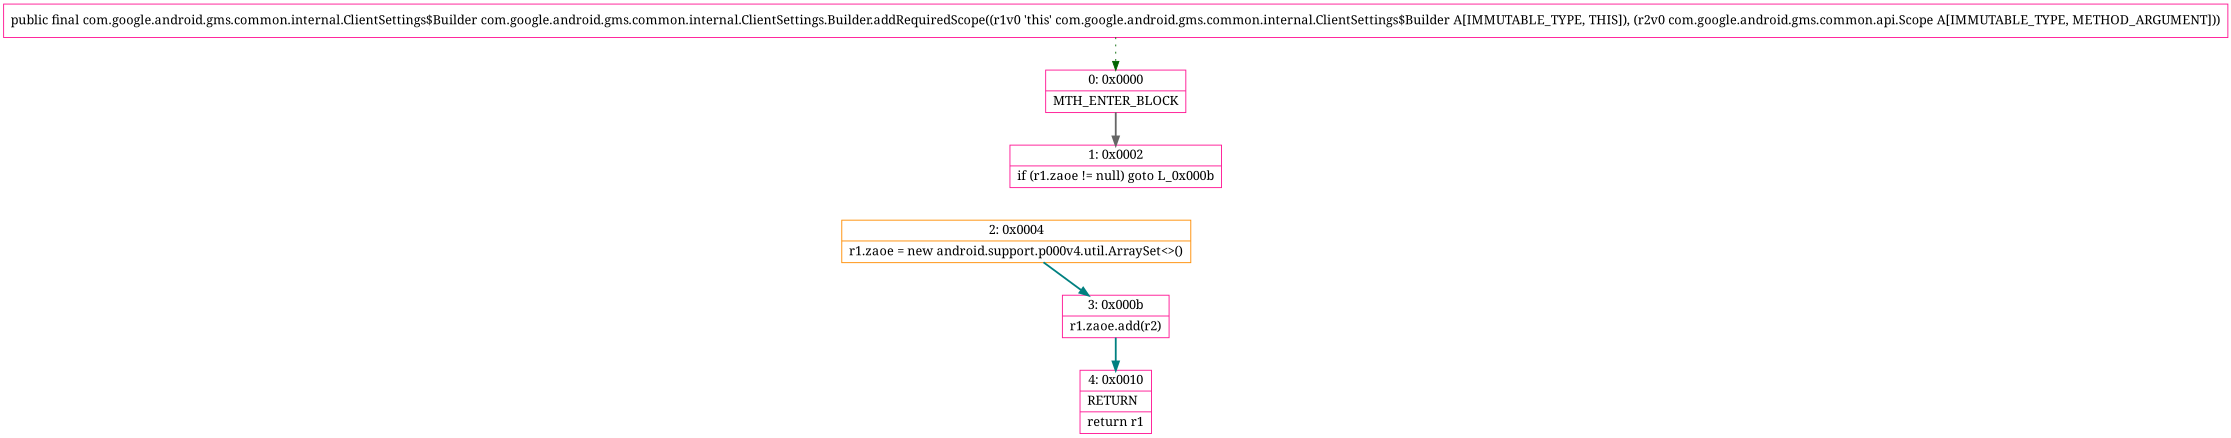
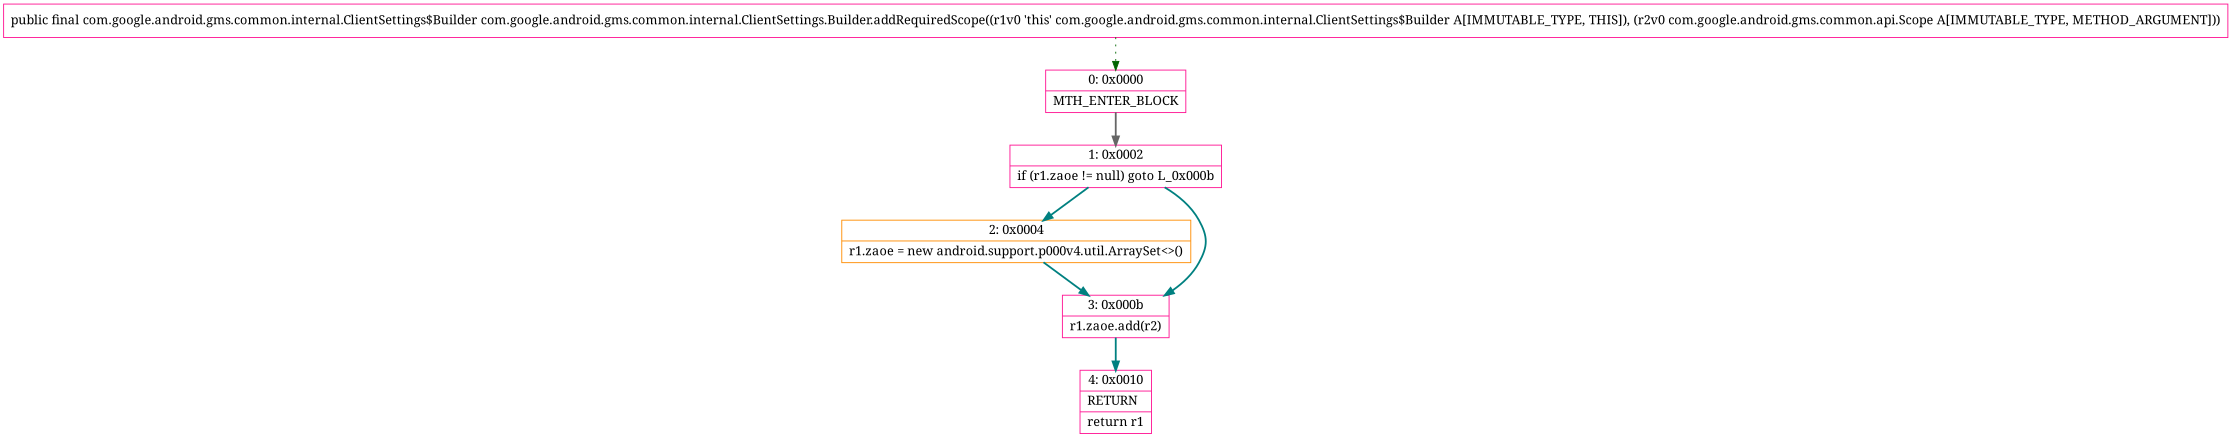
edge "1: 0x0002" -> "2: 0x0004": added
edge "1: 0x0002" -> "3: 0x000b": added
